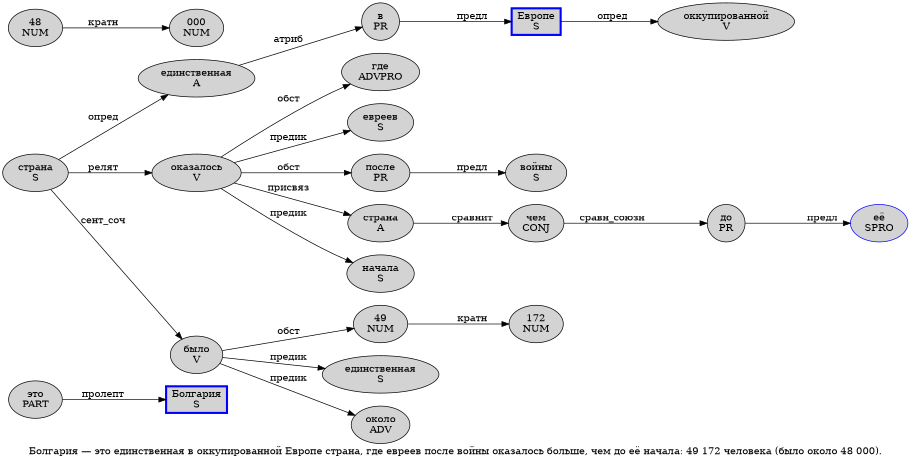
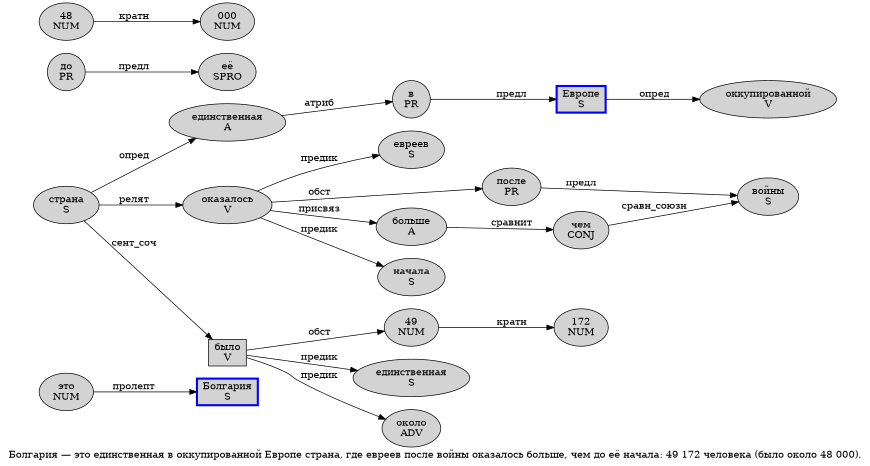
node "где ADVPRO": removed
node "страна A": label "страна A" -> "больше A"
edge "чем CONJ" -> "до PR": now "чем CONJ" -> "войны S"
node "её SPRO": color blue -> black
node "было V": shape ellipse -> box
node "это PART": label "это PART" -> "это NUM"
